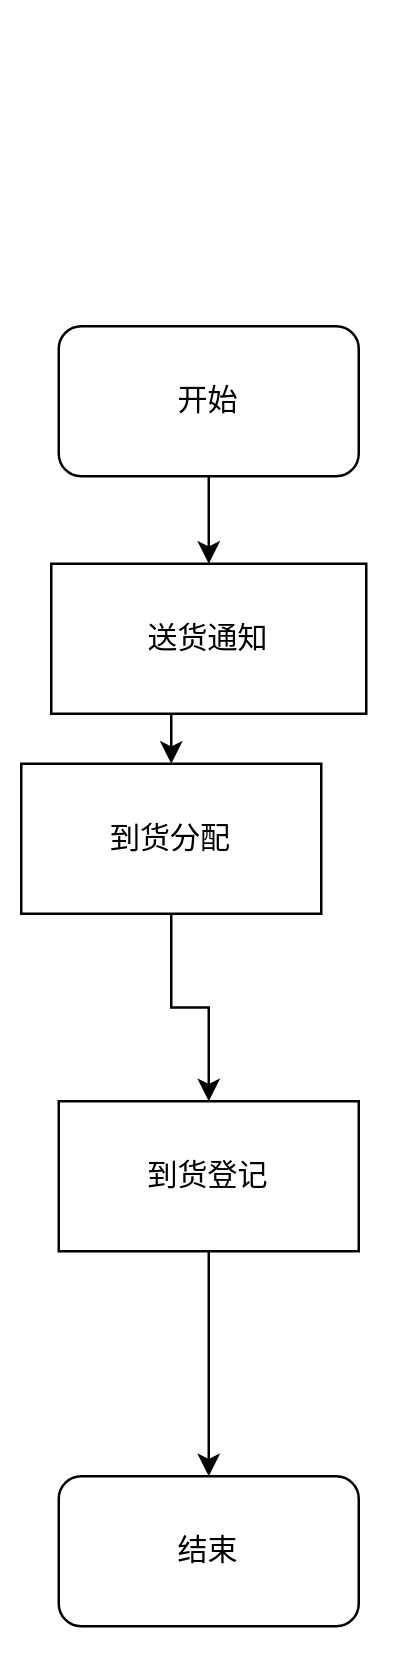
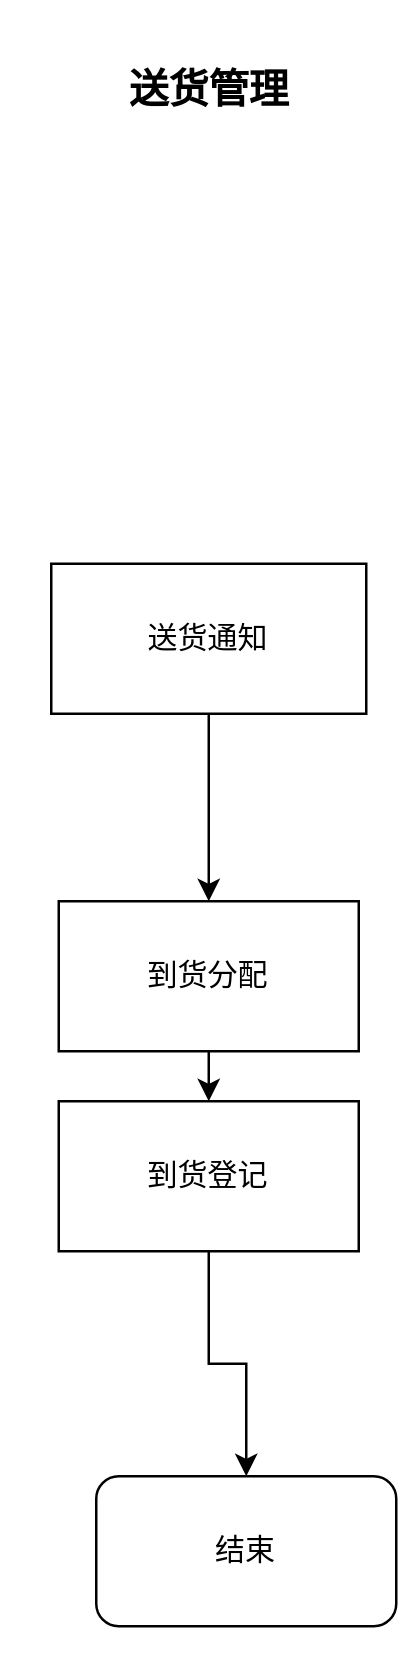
node "送货管理": added
node "开始": removed
edge "开始" -> "送货通知": removed
node "到货分配": moved (171, 839) -> (209, 976)
node "结束": moved (209, 1551) -> (246, 1551)
